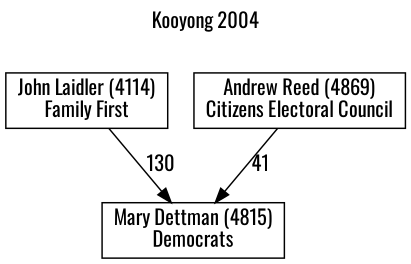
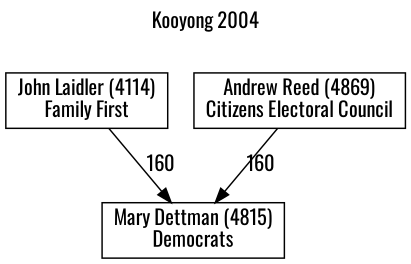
edge "John Laidler (4114) Family First" -> "Mary Dettman (4815) Democrats": label "130" -> "160"
edge "Andrew Reed (4869) Citizens Electoral Council" -> "Mary Dettman (4815) Democrats": label "41" -> "160"
